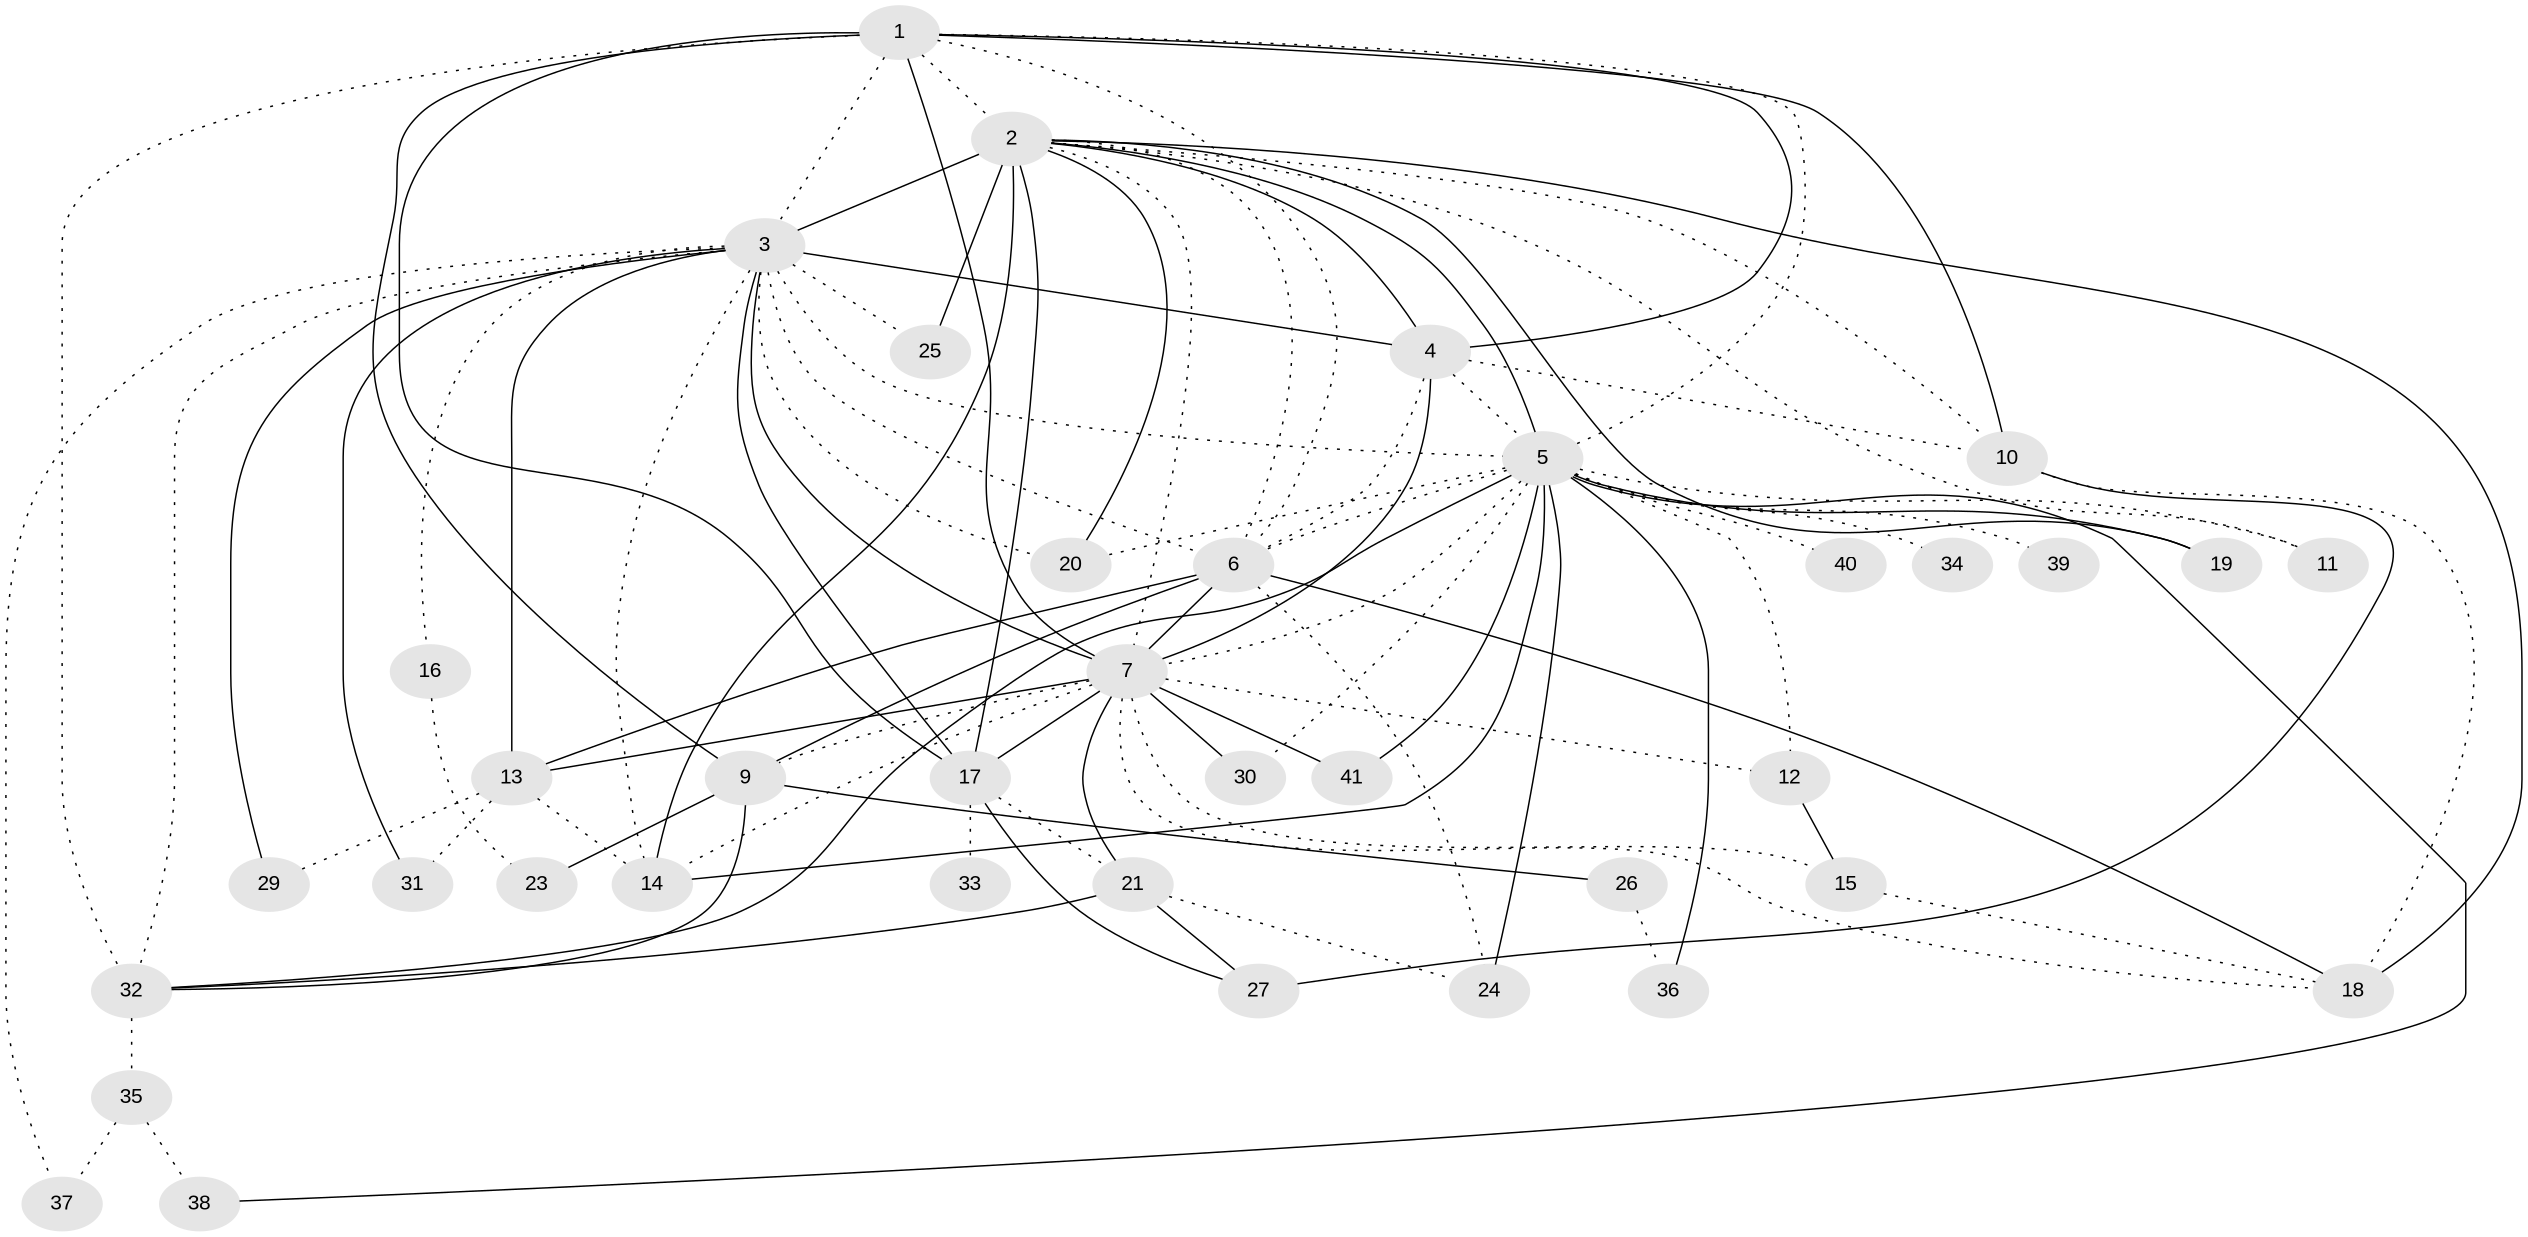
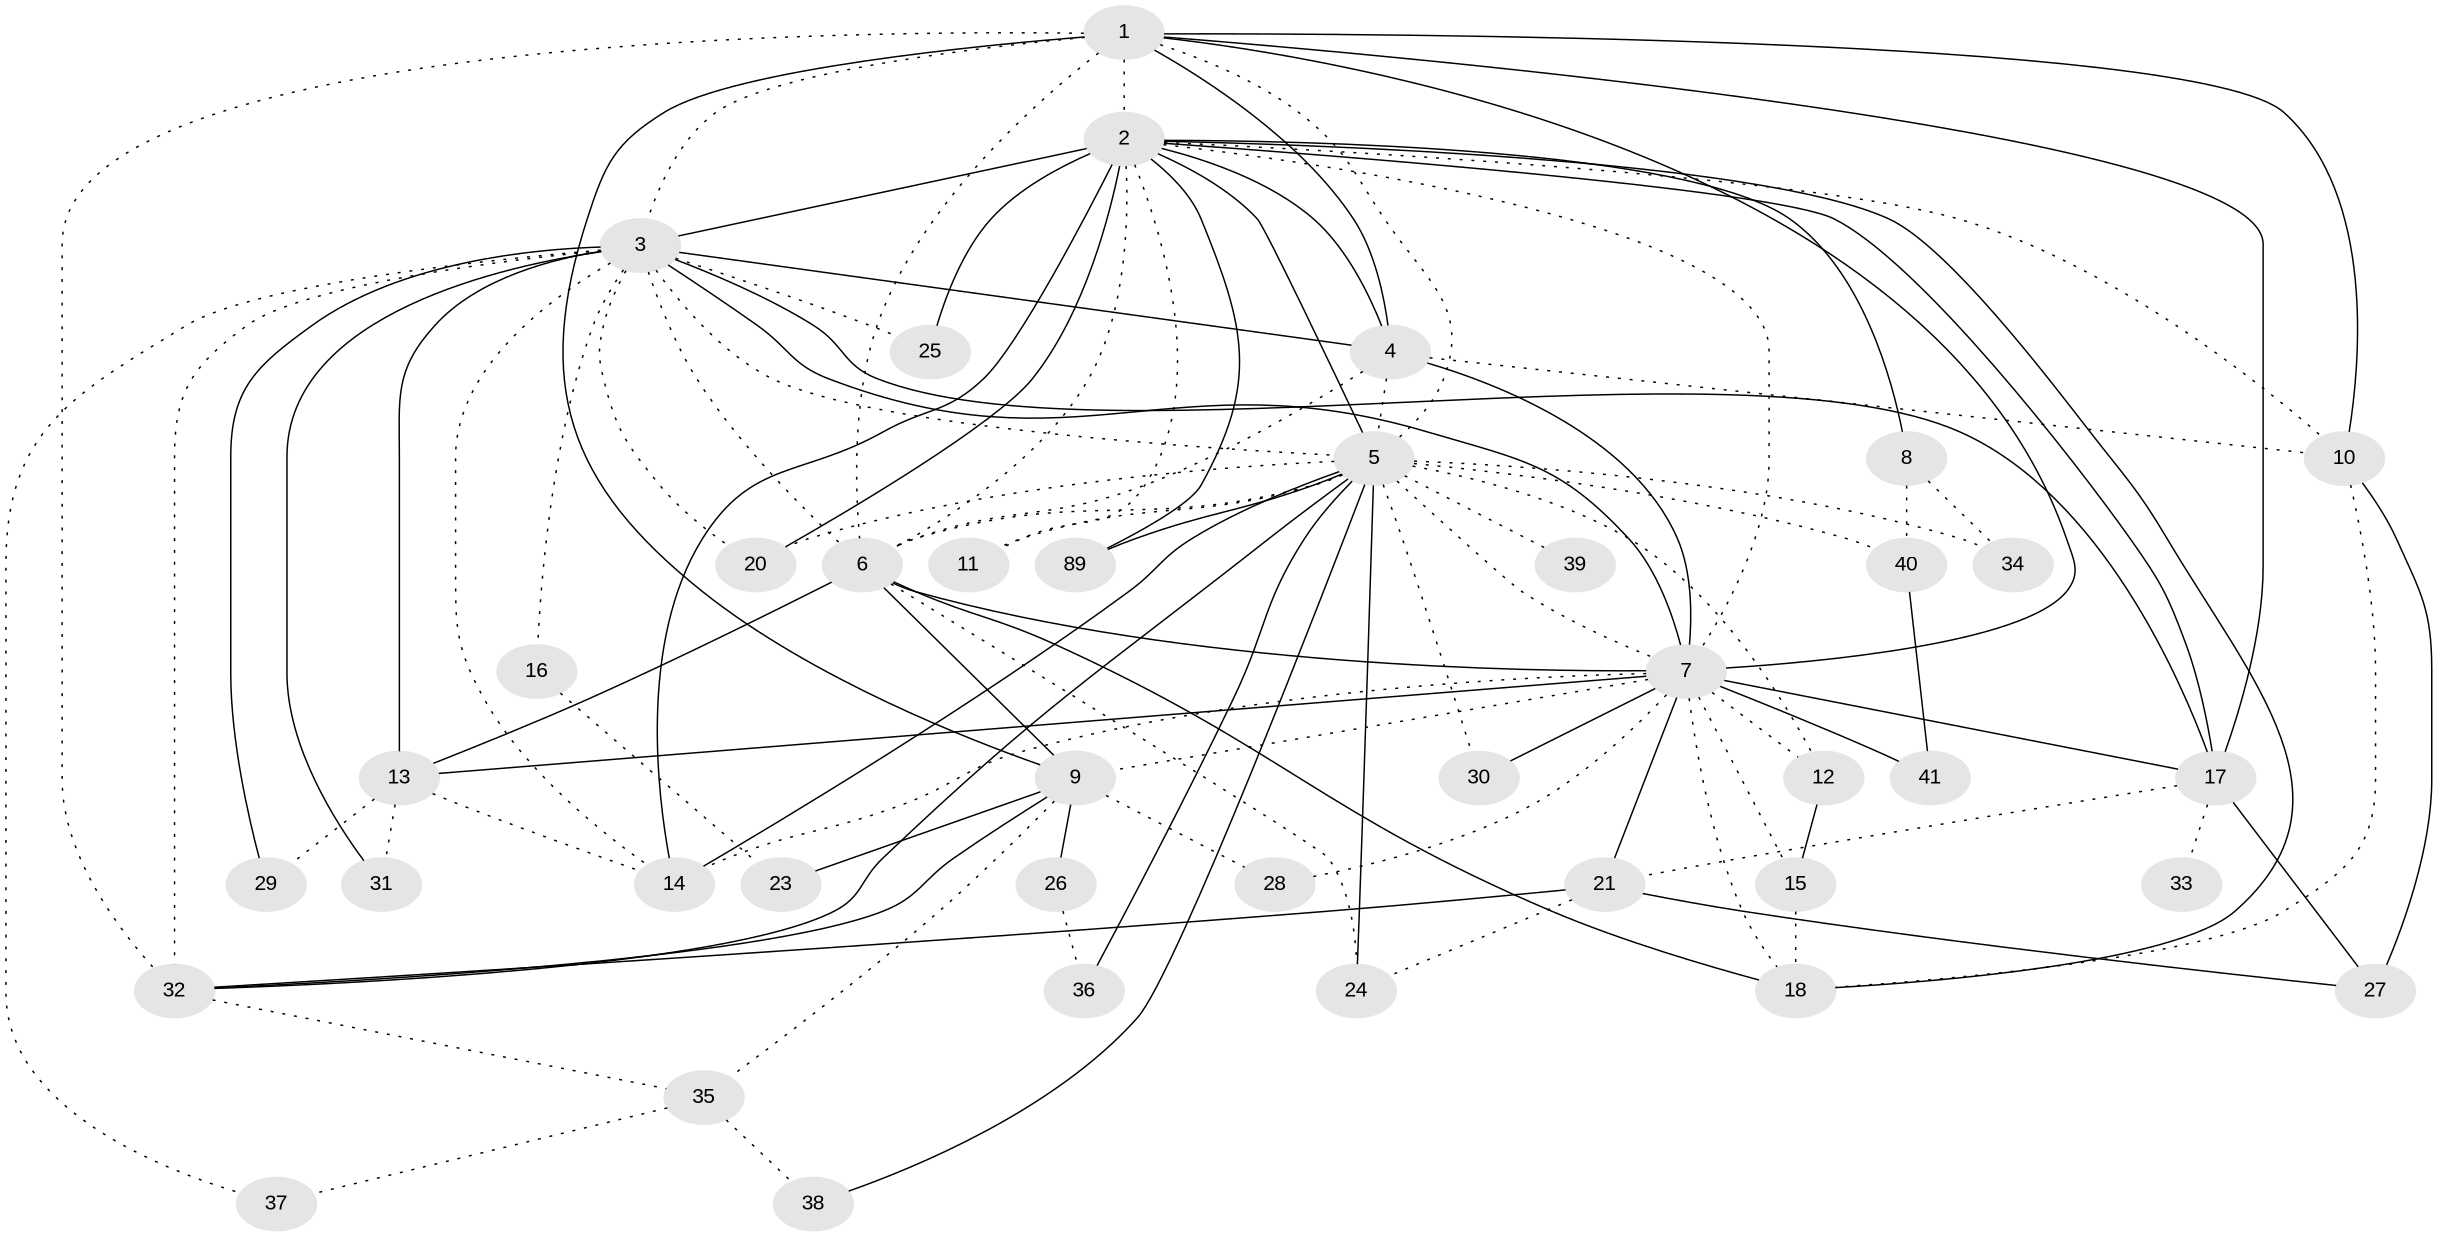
node "8": added
node "19": label "19" -> "89"
edge "5" -- "41": now "40" -- "41"
node "28": added
edge "9" -- "35": added
